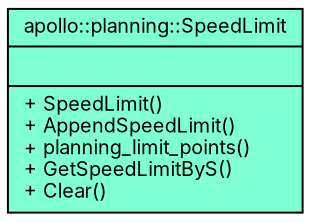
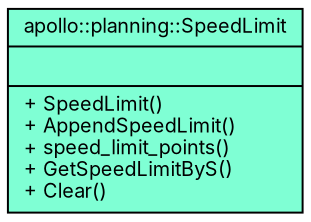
node "apollo::planning::SpeedLimit": text "+ planning_limit_points()" -> "+ speed_limit_points()"
